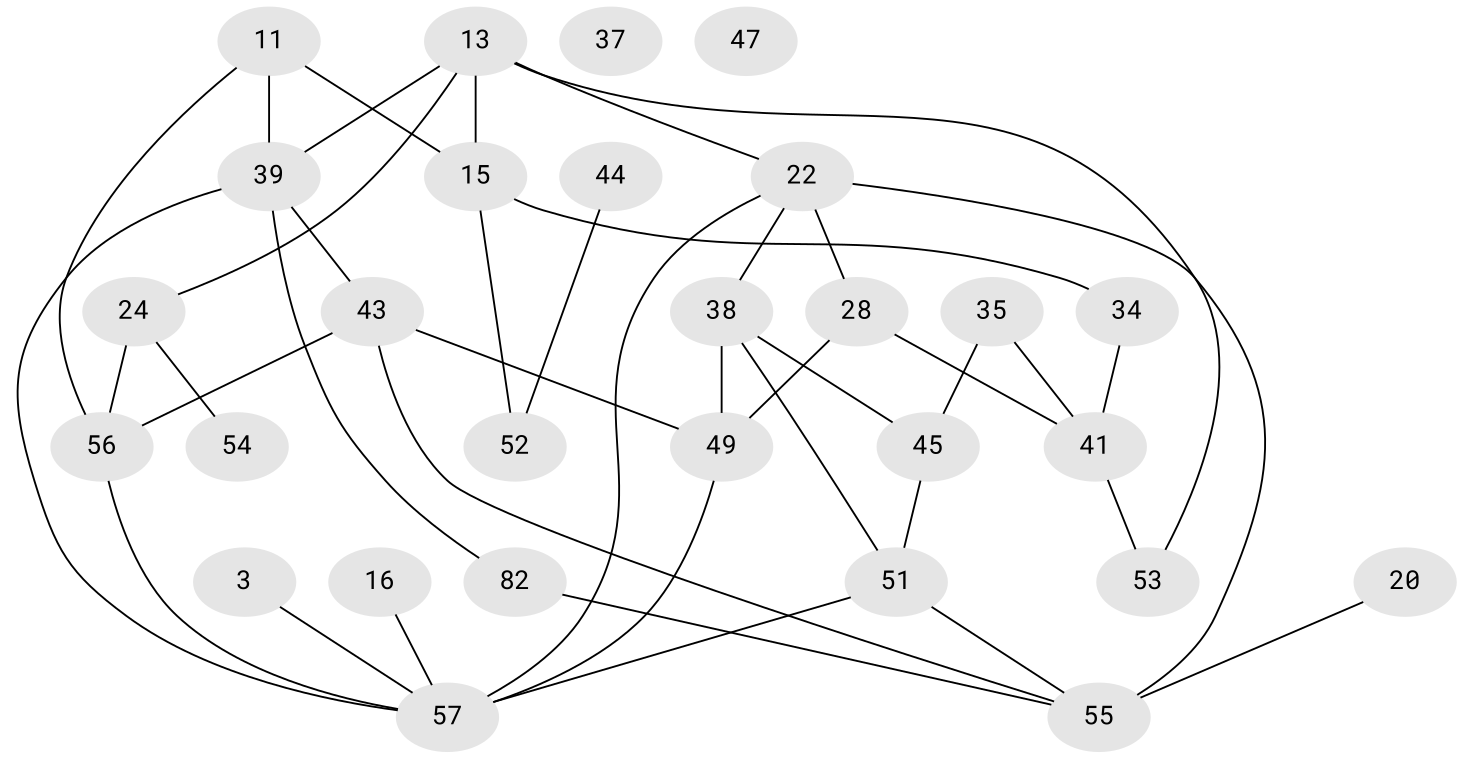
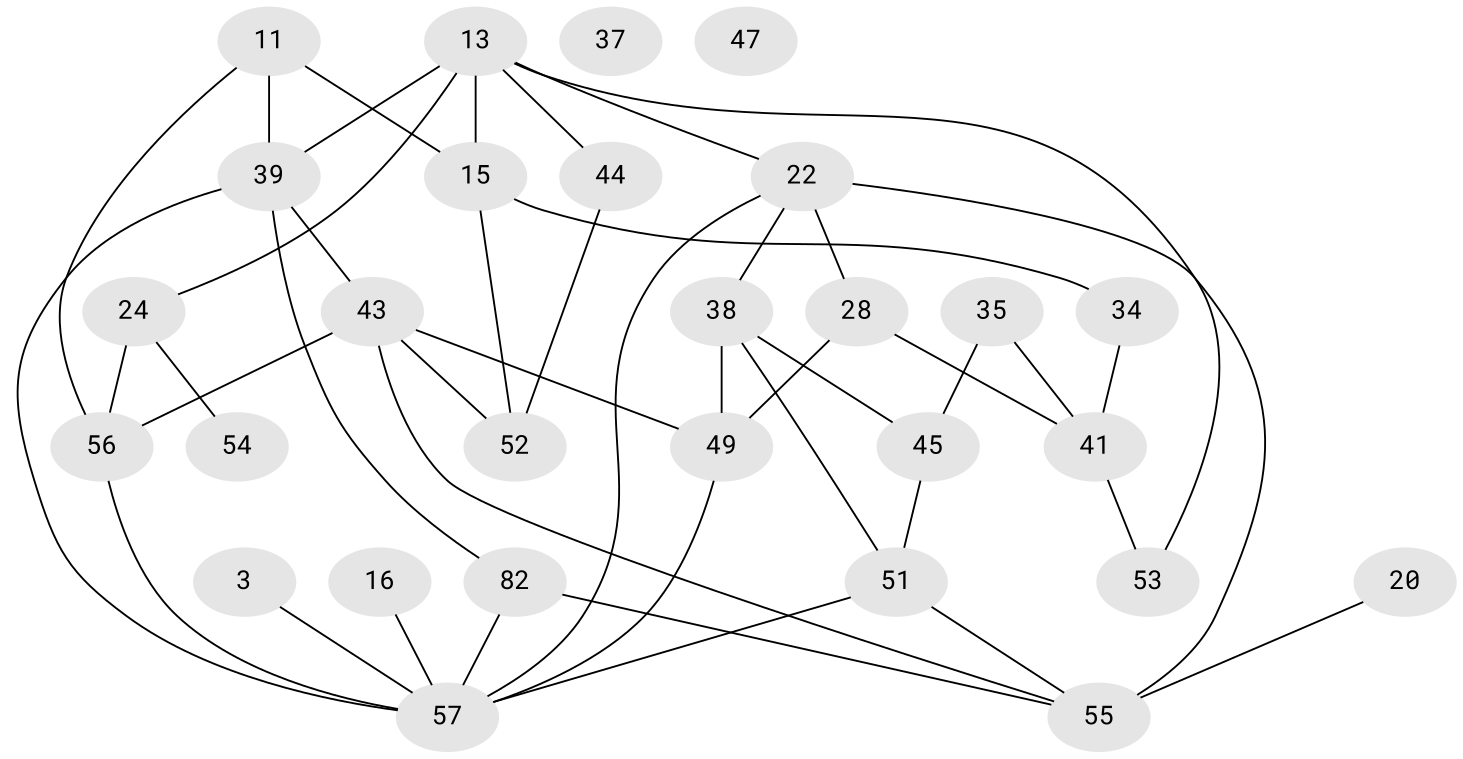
edge "13" -- "44": added
edge "43" -- "52": added
edge "82" -- "57": added
